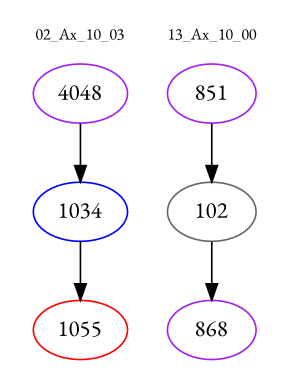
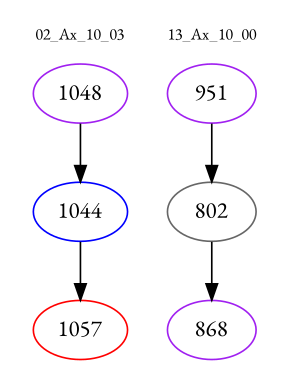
node "4048": label "4048" -> "1048"
node "851": label "851" -> "951"
node "1034": label "1034" -> "1044"
node "102": label "102" -> "802"
node "1055": label "1055" -> "1057"
